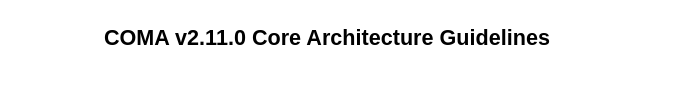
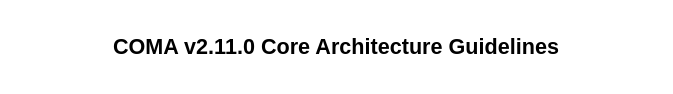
node "COMA v2.11.0 Core Architecture Guidelines": moved (327, 38) -> (336, 47)
